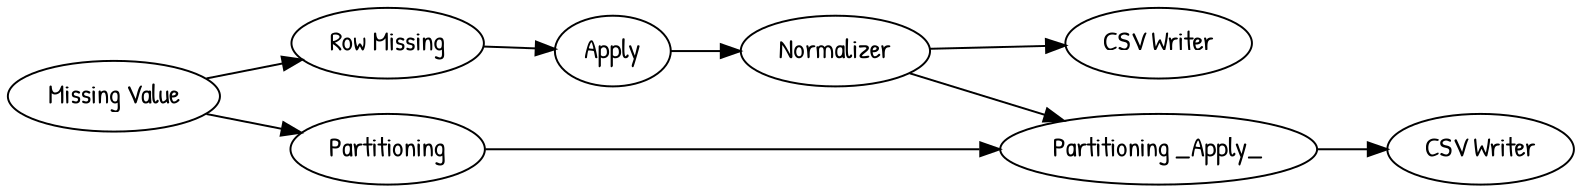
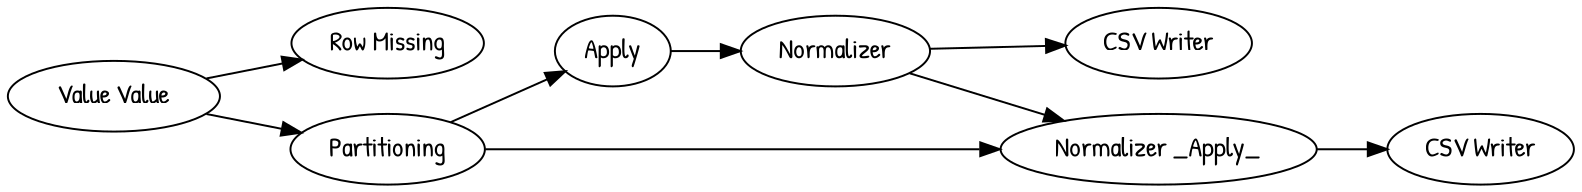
edge "Row Missing" -> "Apply": now "Partitioning" -> "Apply"
node "Missing Value": label "Missing Value" -> "Value Value"
node "Partitioning _Apply_": label "Partitioning _Apply_" -> "Normalizer _Apply_"
